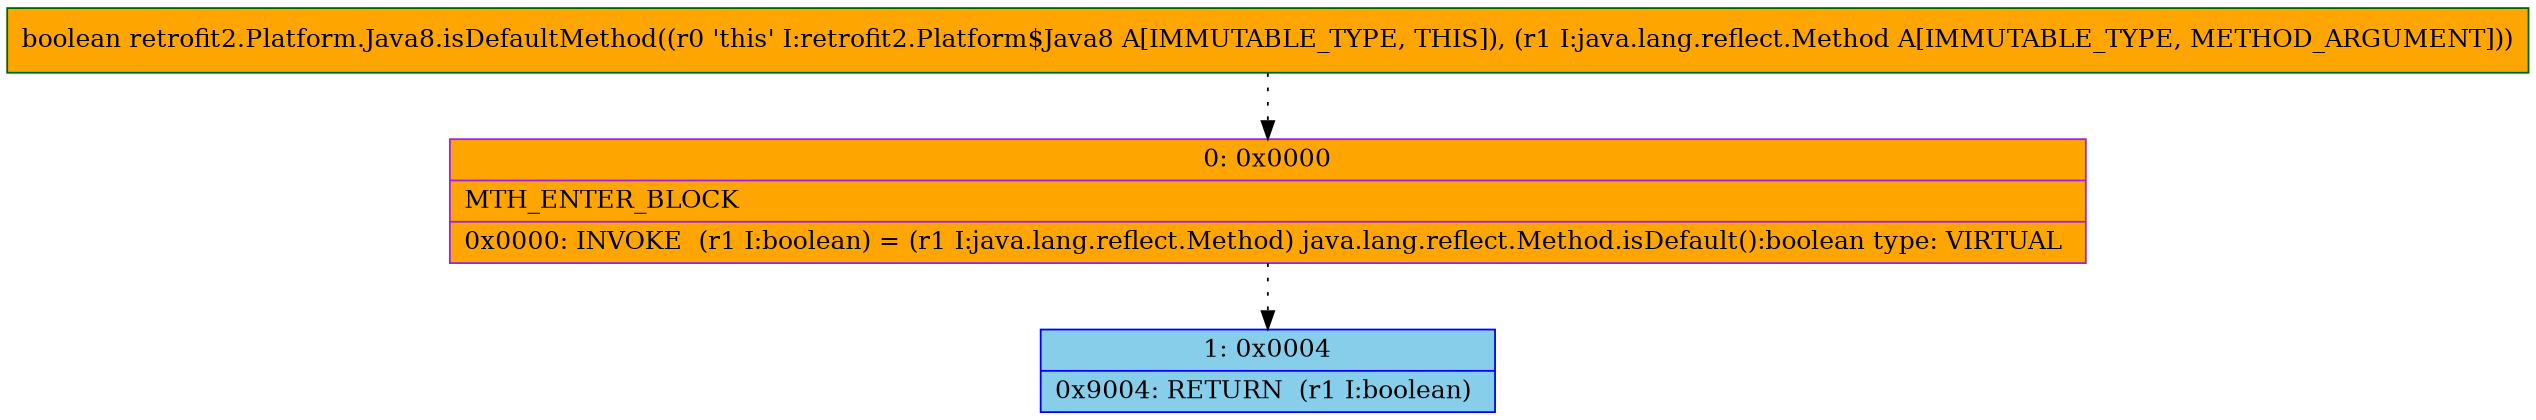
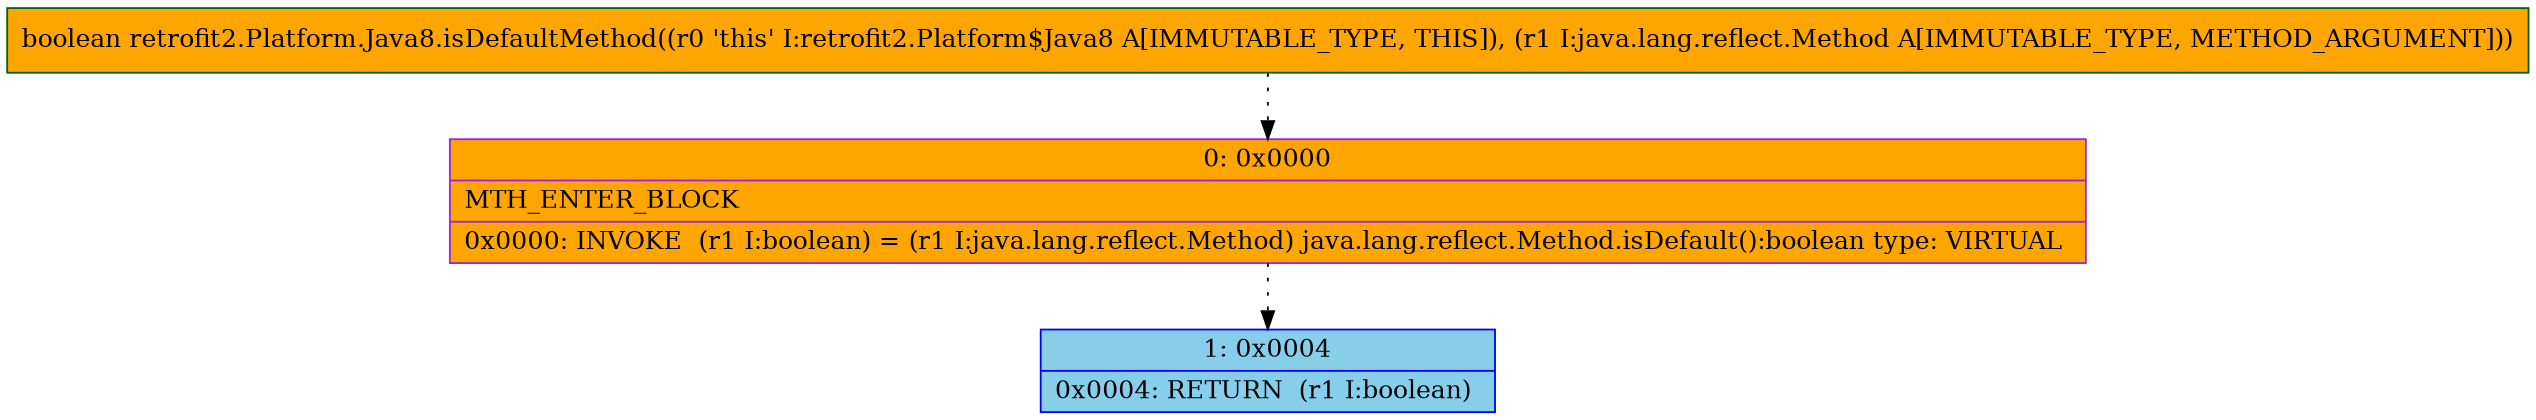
node "1: 0x0004": text "0x9004: RETURN  (r1 I:boolean)" -> "0x0004: RETURN  (r1 I:boolean)"
